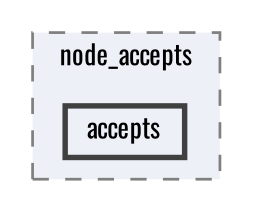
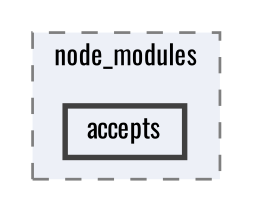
cluster "node_accepts": label "node_accepts" -> "node_modules"
